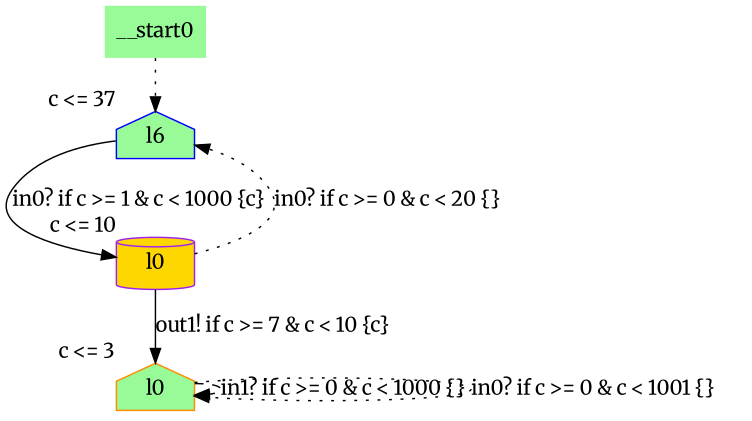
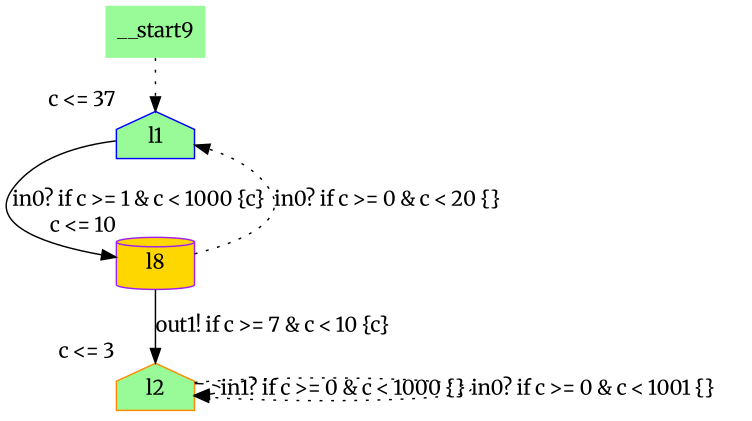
node "__start0": label "__start0" -> "__start9"
node "l6 c <= 37": label "l6 c <= 37" -> "l1 c <= 37"
node "l0 c <= 10": label "l0 c <= 10" -> "l8 c <= 10"
node "l0 c <= 3": label "l0 c <= 3" -> "l2 c <= 3"
